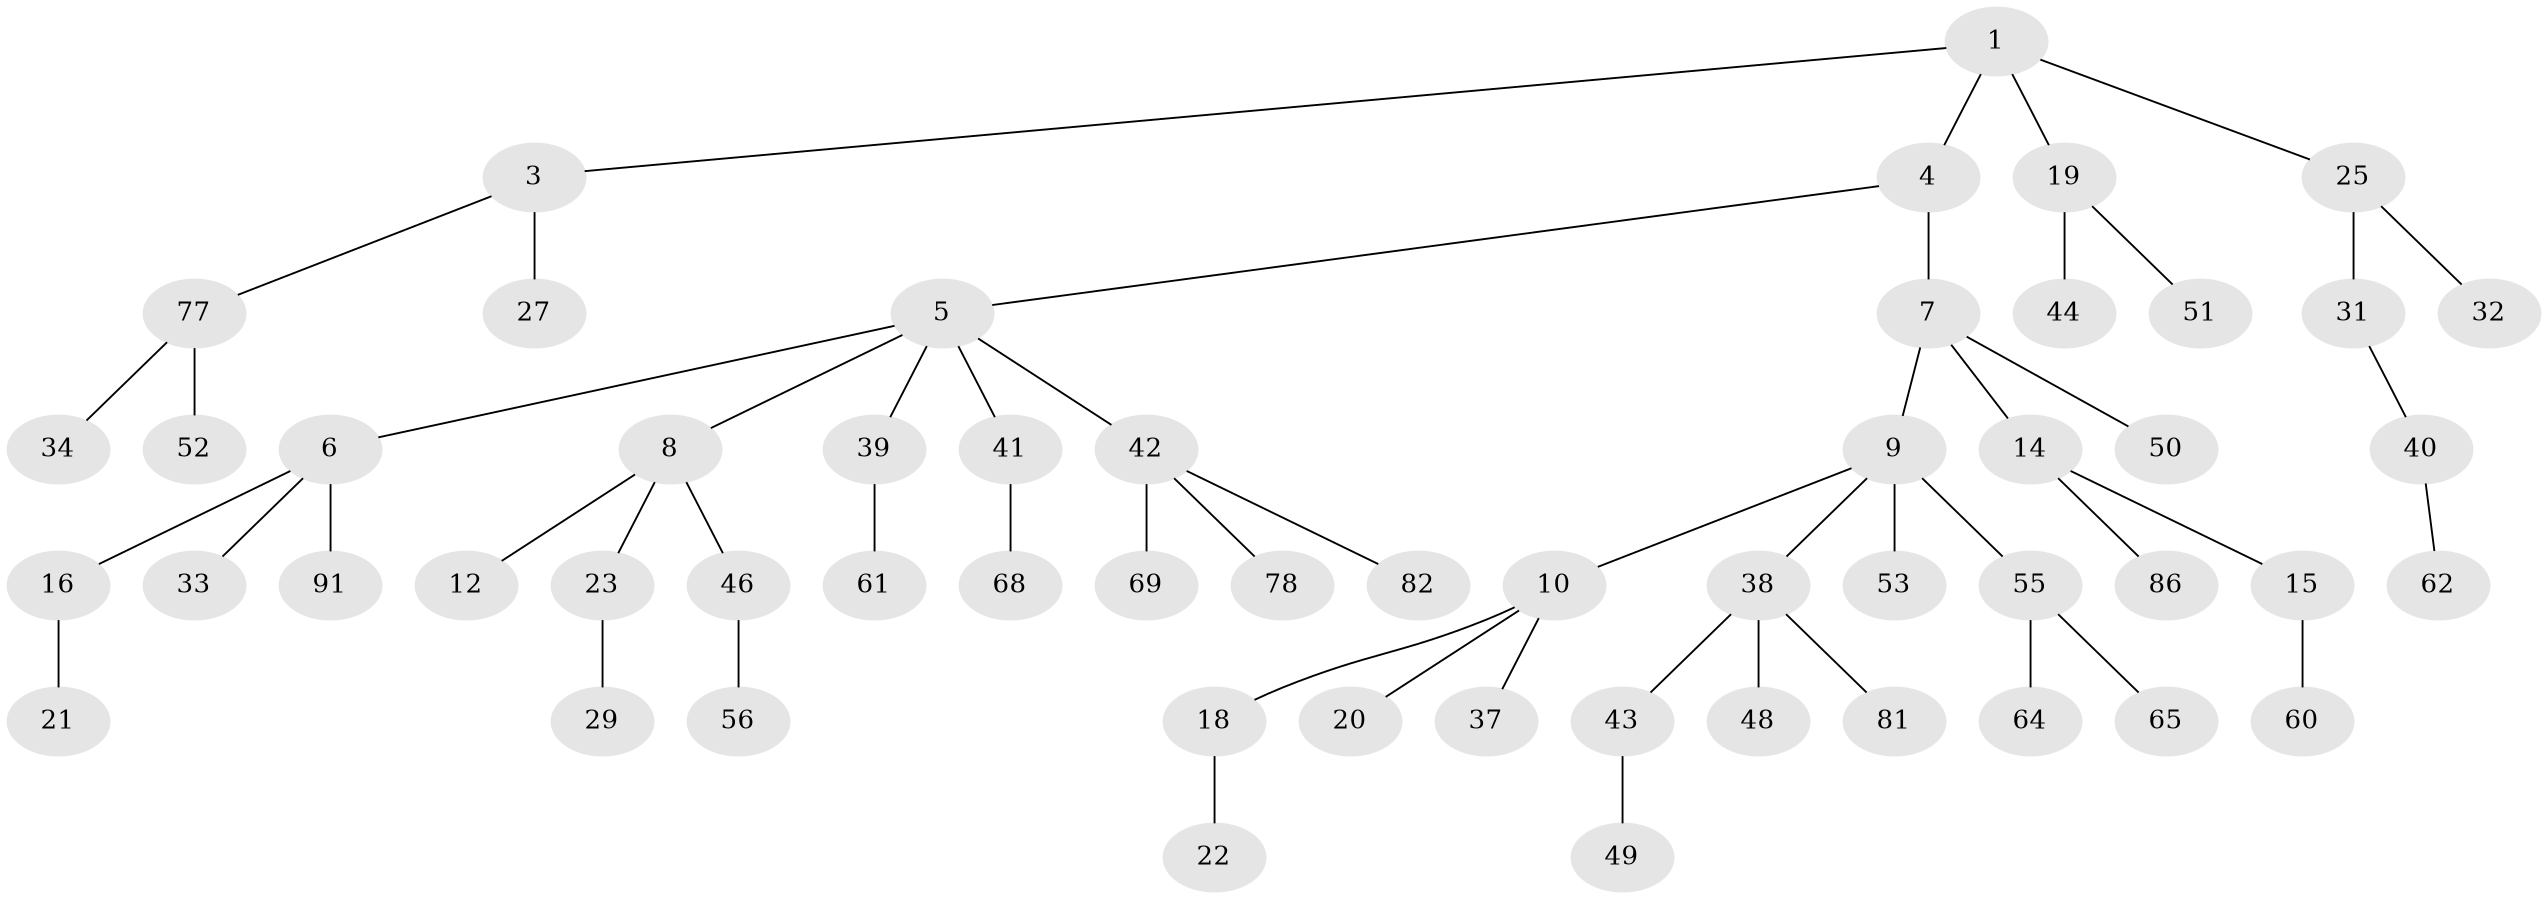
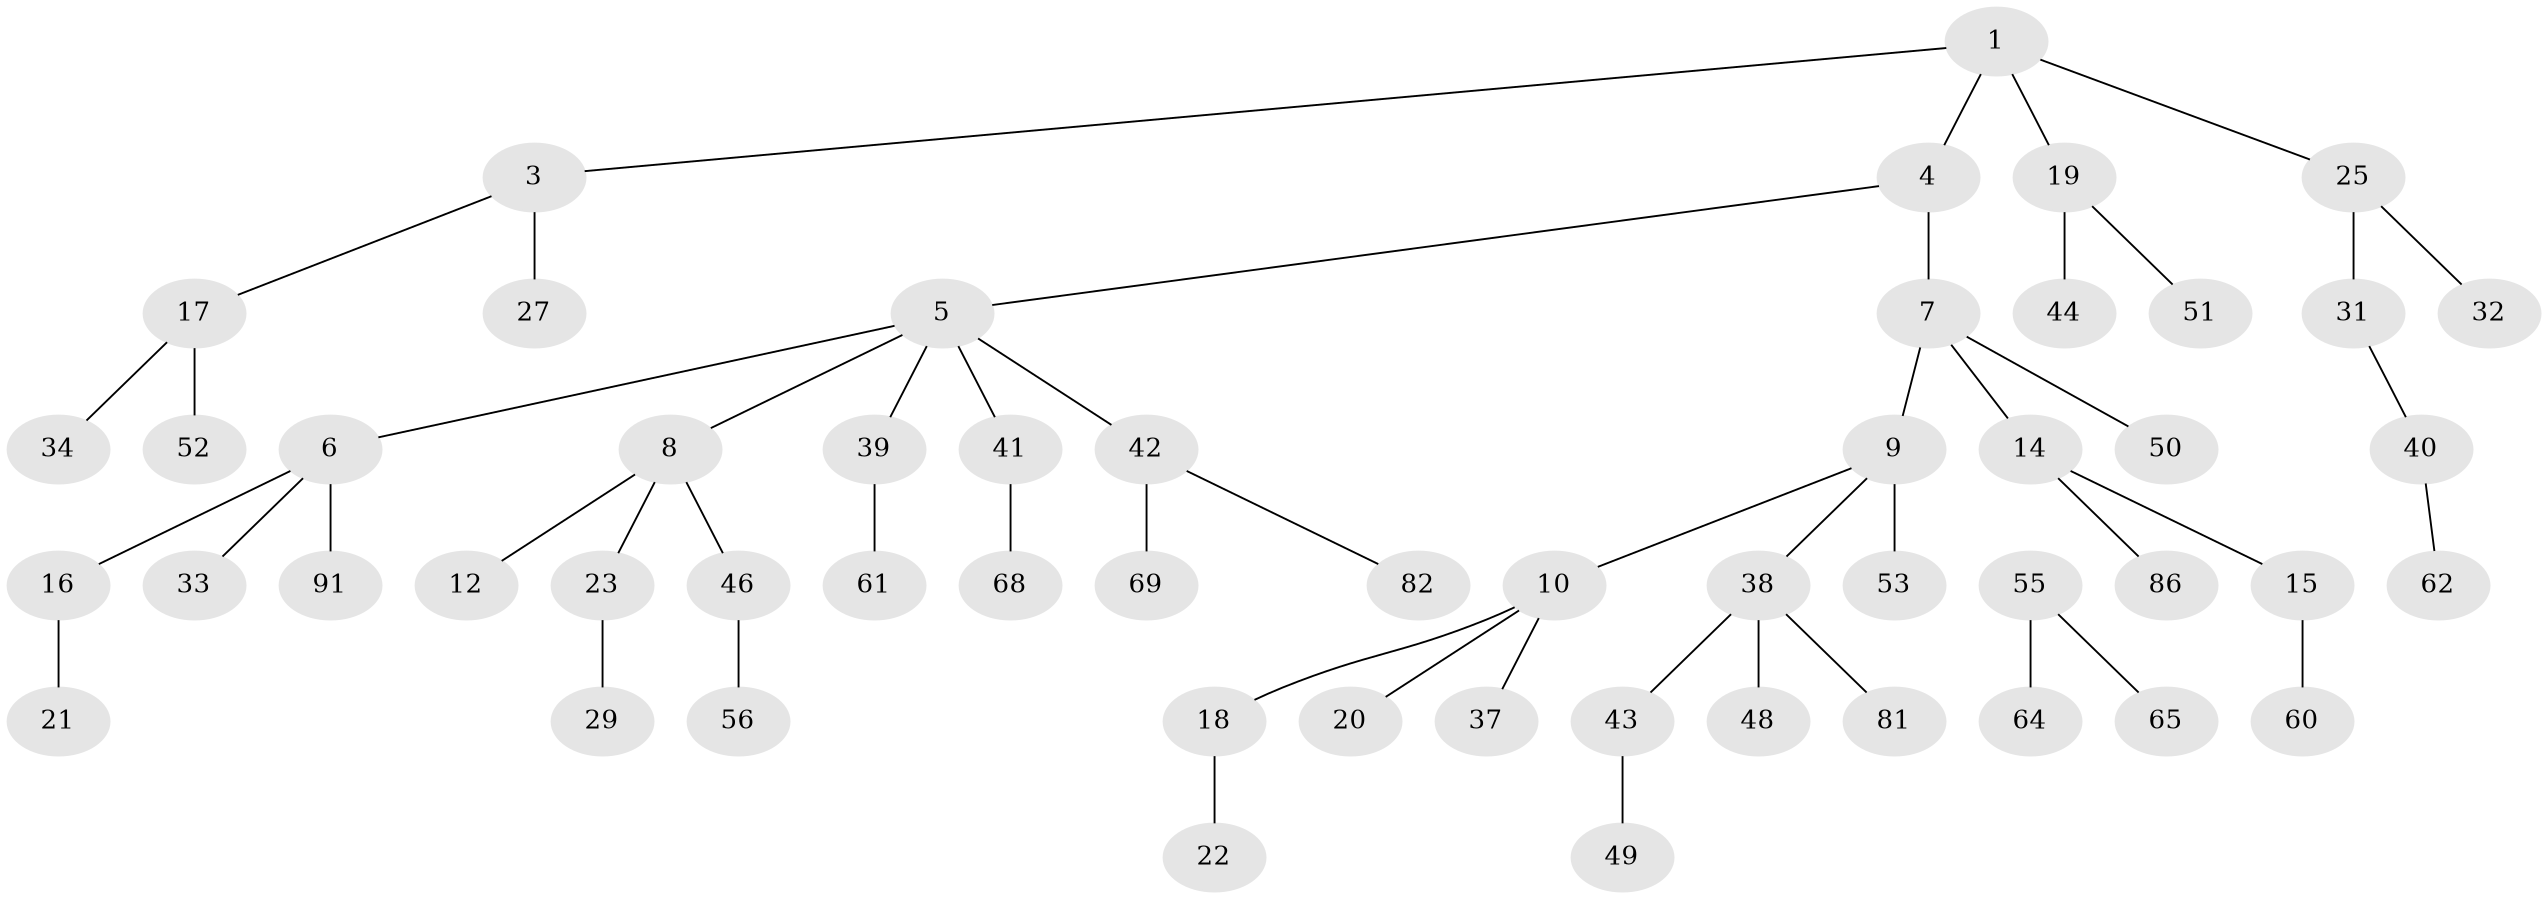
node "77": label "77" -> "17"
edge "9" -- "55": removed
node "78": removed
